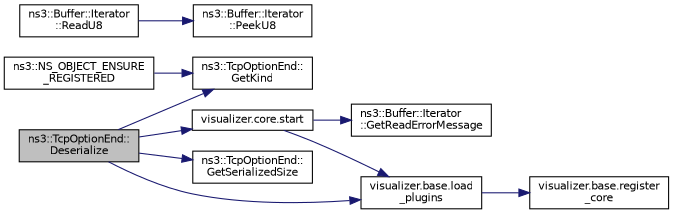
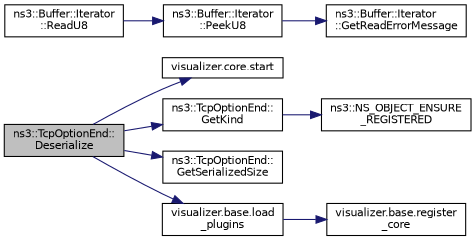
edge "ns3::NS_OBJECT_ENSURE _REGISTERED" -> "ns3::TcpOptionEnd:: GetKind": reversed
edge "visualizer.core.start" -> "ns3::Buffer::Iterator ::GetReadErrorMessage": now "ns3::Buffer::Iterator ::PeekU8" -> "ns3::Buffer::Iterator ::GetReadErrorMessage"
edge "visualizer.core.start" -> "visualizer.base.load _plugins": removed
